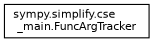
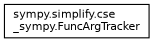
node "sympy.simplify.cse _main.FuncArgTracker": label "sympy.simplify.cse _main.FuncArgTracker" -> "sympy.simplify.cse _sympy.FuncArgTracker"
